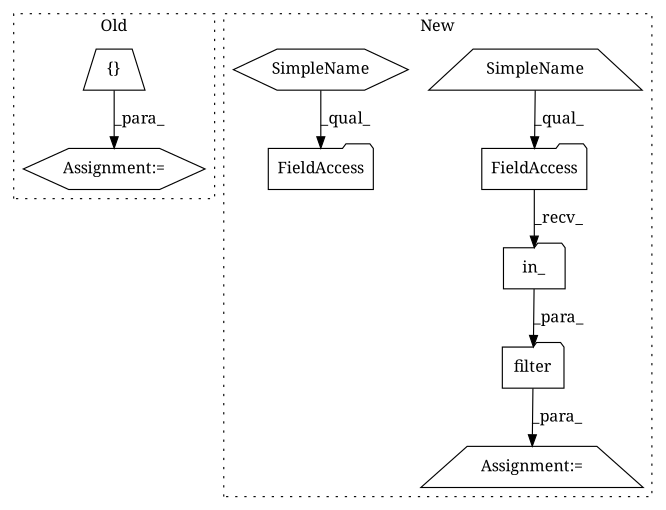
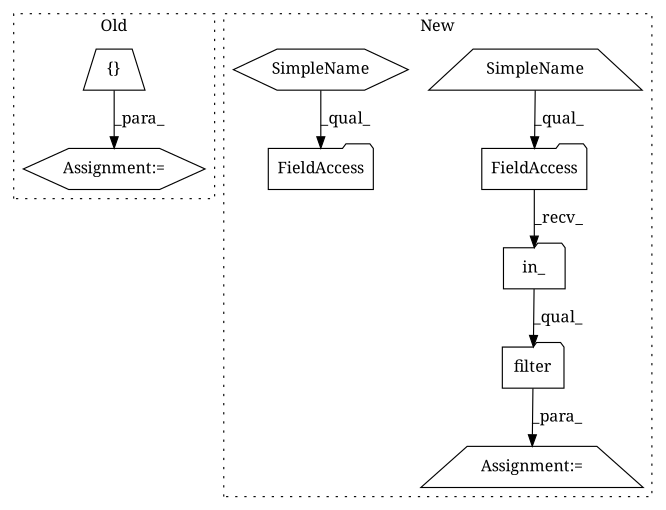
edge "in_" -> "filter": label "_para_" -> "_qual_"
